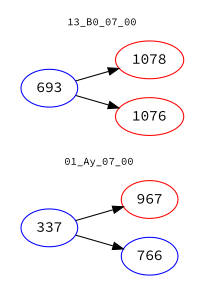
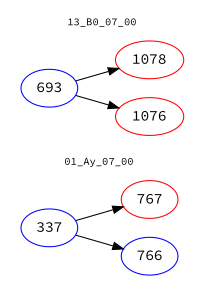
node "967": label "967" -> "767"
